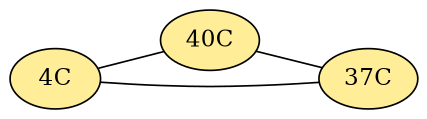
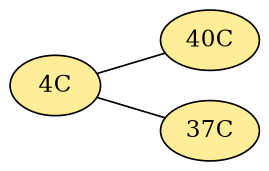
edge "40C" -- "37C": removed
